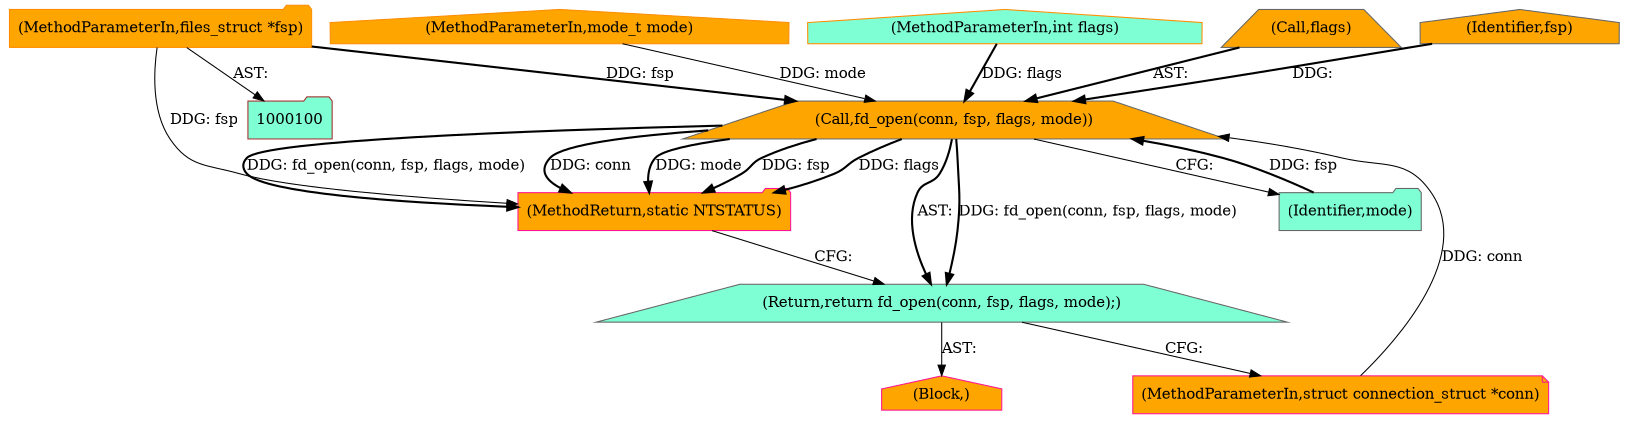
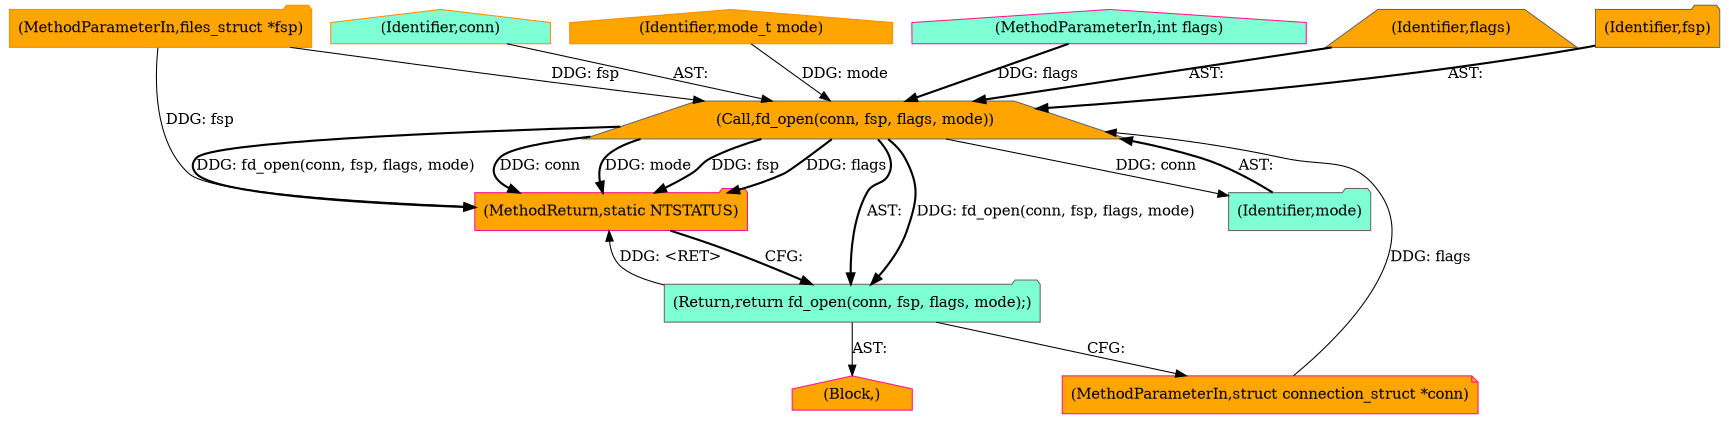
node "(Identifier,conn)": added
node "(MethodParameterIn,mode_t mode)": label "(MethodParameterIn,mode_t mode)" -> "(Identifier,mode_t mode)"
node "(MethodParameterIn,int flags)": color darkorange -> deeppink
node "(Call,flags)": label "(Call,flags)" -> "(Identifier,flags)"
node "(Identifier,fsp)": shape house -> folder
edge "(MethodParameterIn,files_struct *fsp)" -> "(Call,fd_open(conn, fsp, flags, mode))": style bold -> solid
edge "(Identifier,fsp)" -> "(Call,fd_open(conn, fsp, flags, mode))": label "DDG: " -> "AST: "
node "1000100": removed
edge "(Call,fd_open(conn, fsp, flags, mode))" -> "(Identifier,mode)": label "CFG: " -> "DDG: conn"
edge "(Identifier,mode)" -> "(Call,fd_open(conn, fsp, flags, mode))": label "DDG: fsp" -> "AST: "
edge "(MethodReturn,static NTSTATUS)" -> "(Return,return fd_open(conn, fsp, flags, mode);)": style solid -> bold
edge "(MethodParameterIn,struct connection_struct *conn)" -> "(Call,fd_open(conn, fsp, flags, mode))": label "DDG: conn" -> "DDG: flags"
edge "(Return,return fd_open(conn, fsp, flags, mode);)" -> "(MethodReturn,static NTSTATUS)": added, label "DDG: <RET>"
node "(Return,return fd_open(conn, fsp, flags, mode);)": shape trapezium -> folder
